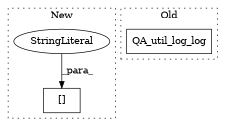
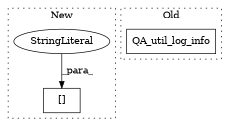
node "QA_util_log_log": label "QA_util_log_log" -> "QA_util_log_info"
